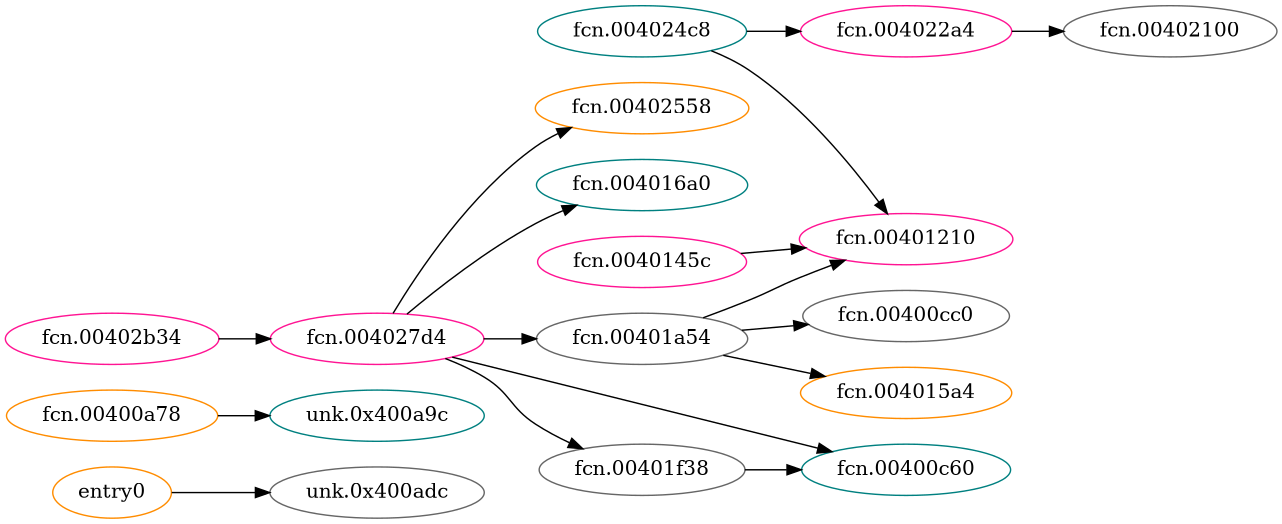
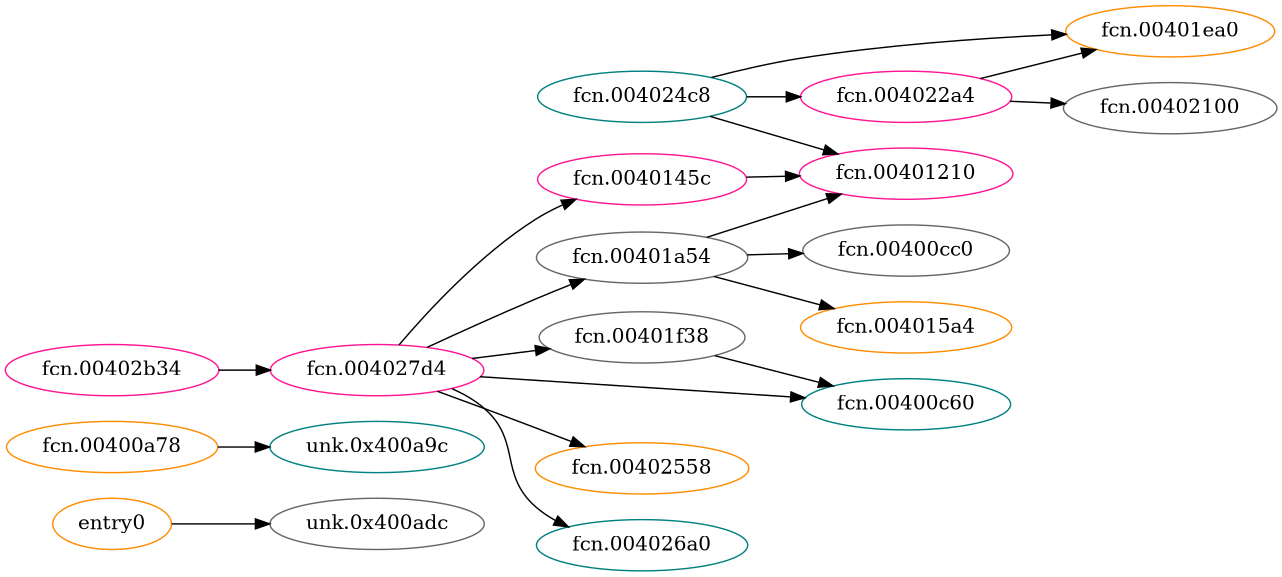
node "fcn.00401ea0": added
node "fcn.004016a0": label "fcn.004016a0" -> "fcn.004026a0"
edge "fcn.004027d4" -> "fcn.0040145c": added
